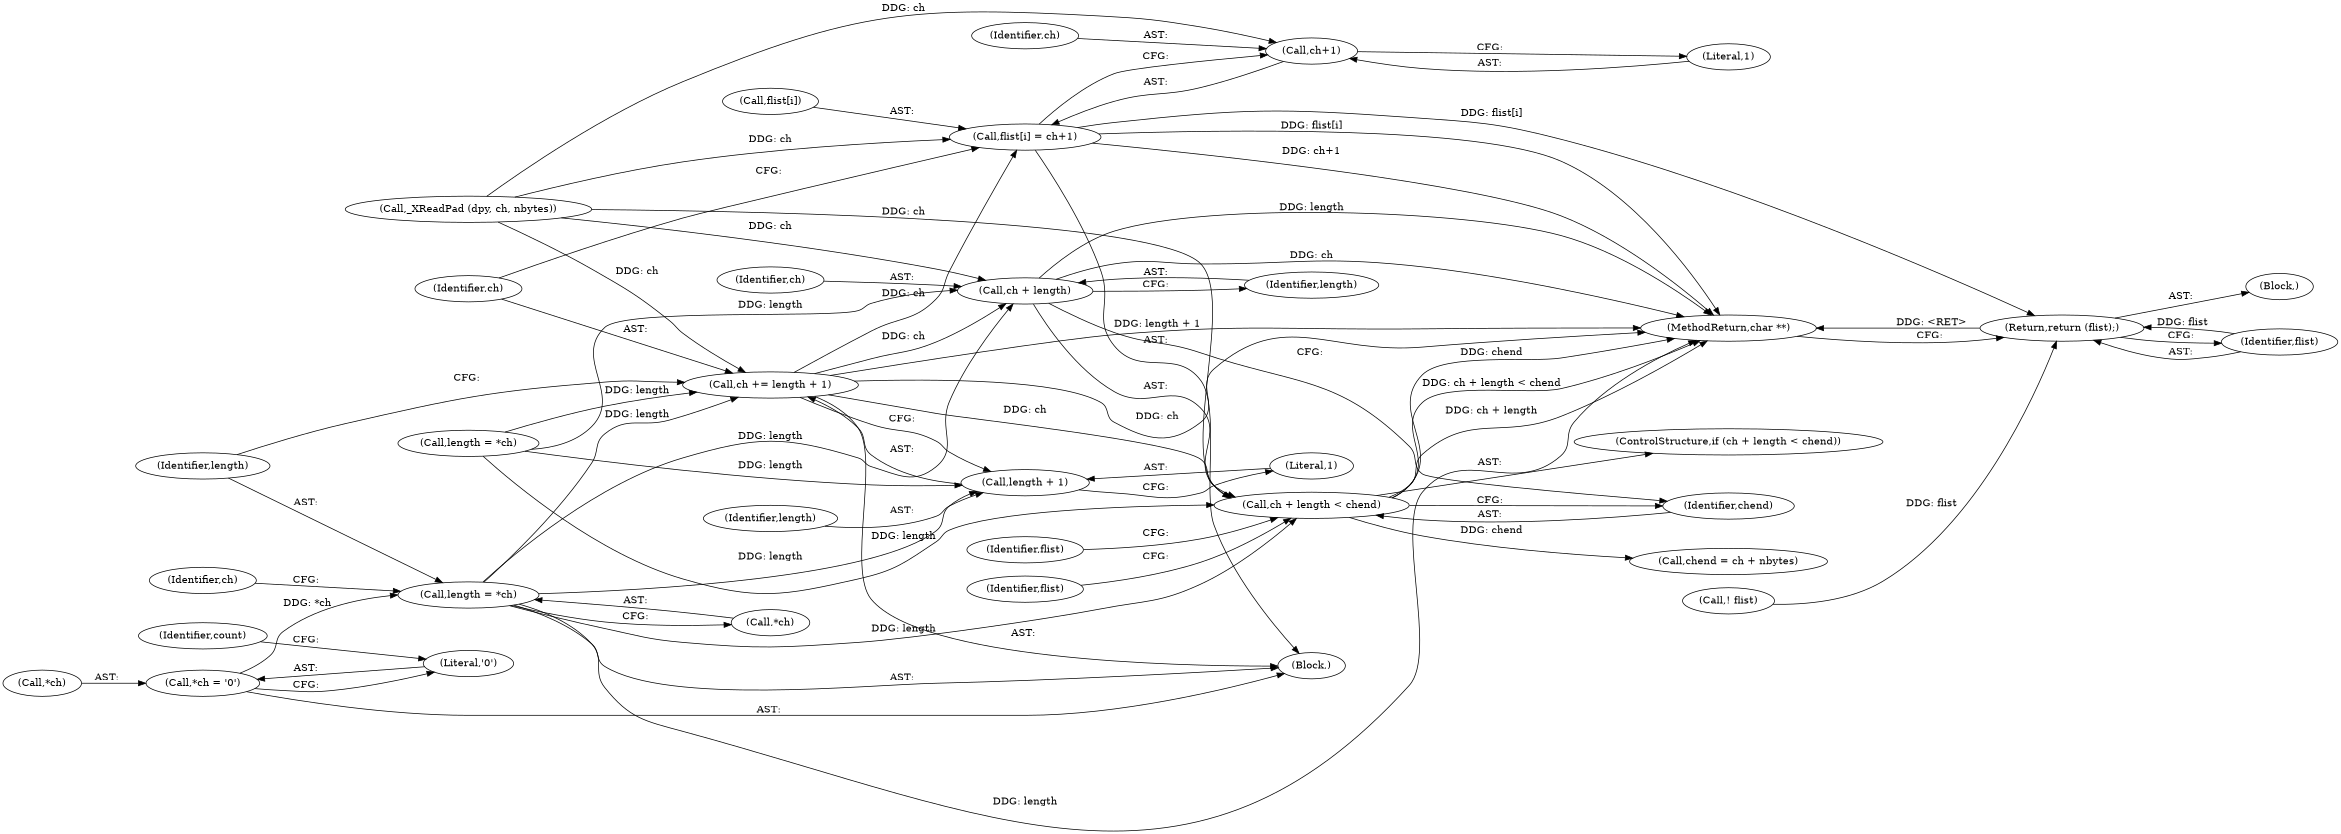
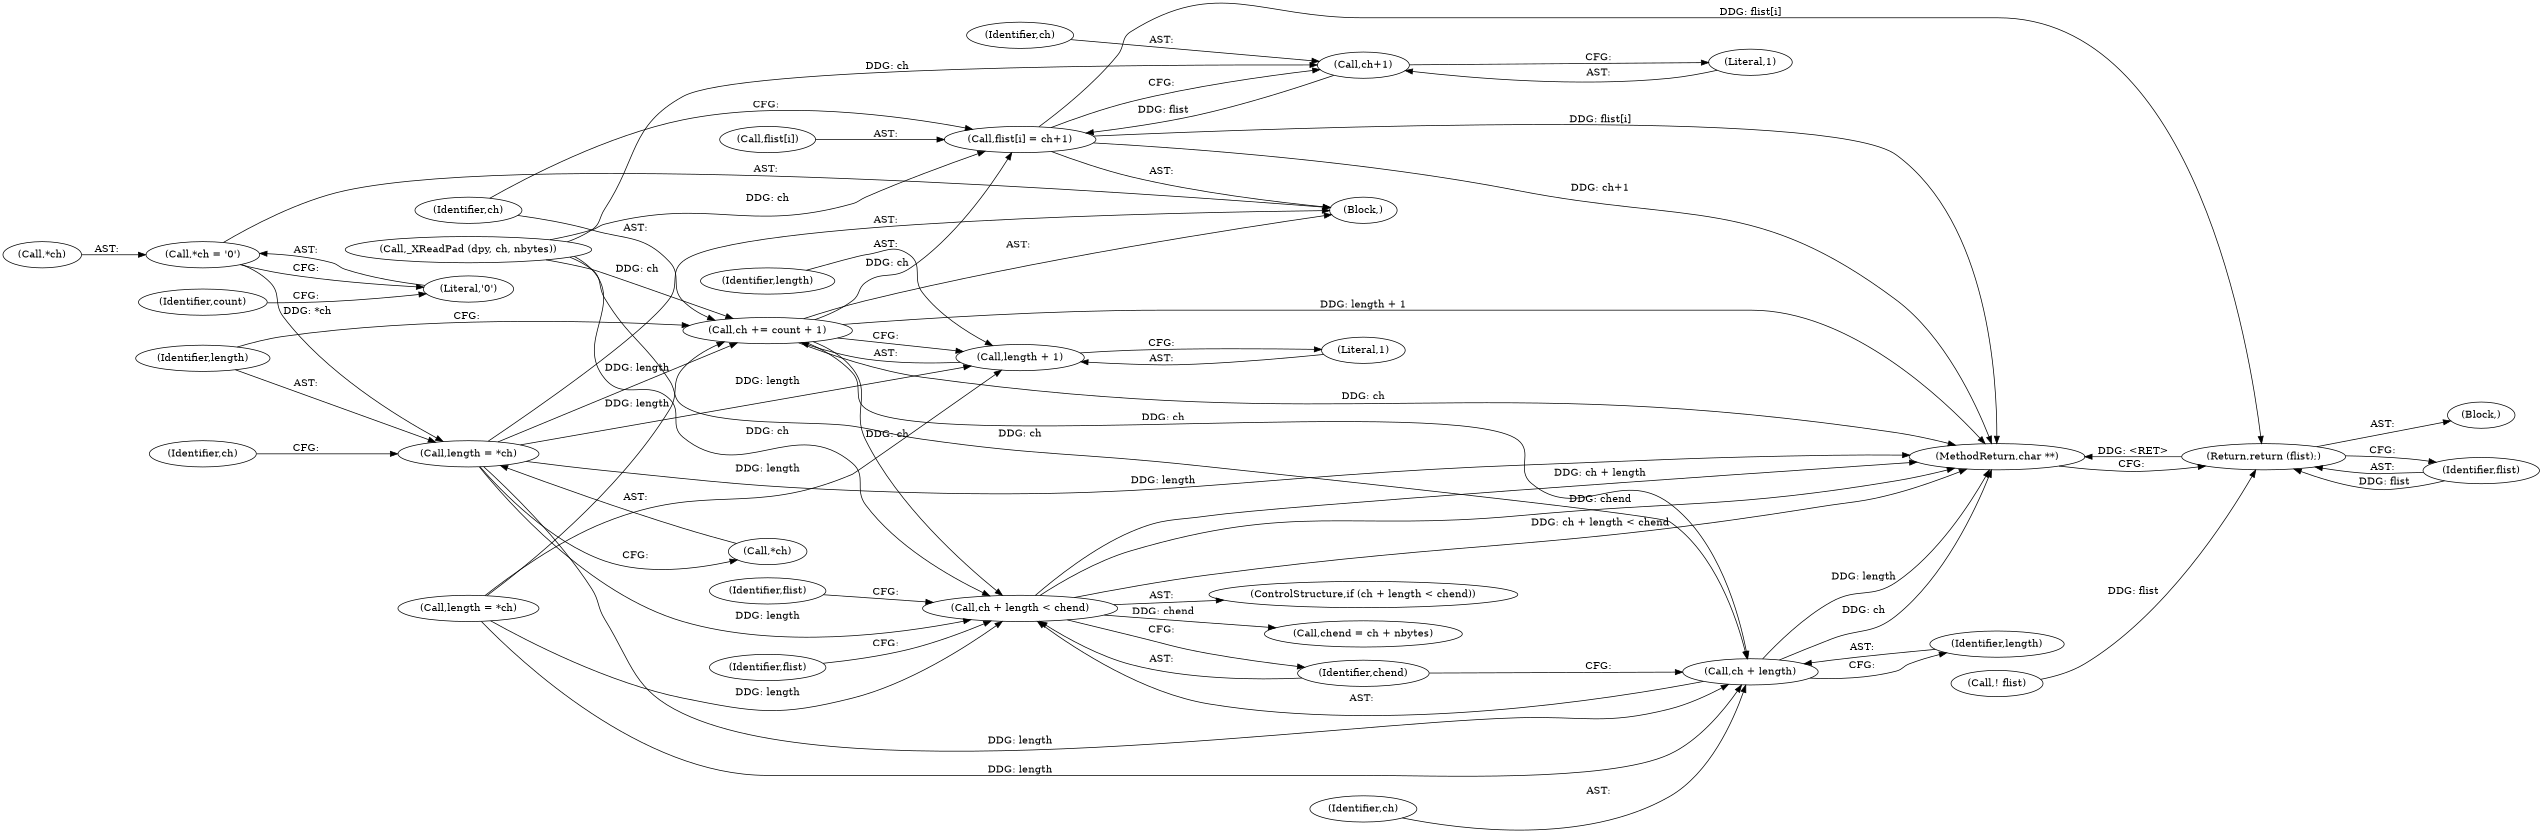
edge "(Call,ch+1)" -> "(Call,flist[i] = ch+1)": label "AST: " -> "DDG: flist"
node "(Call,ch += length + 1)": label "(Call,ch += length + 1)" -> "(Call,ch += count + 1)"
edge "(Call,ch + length)" -> "(Identifier,chend)": reversed
